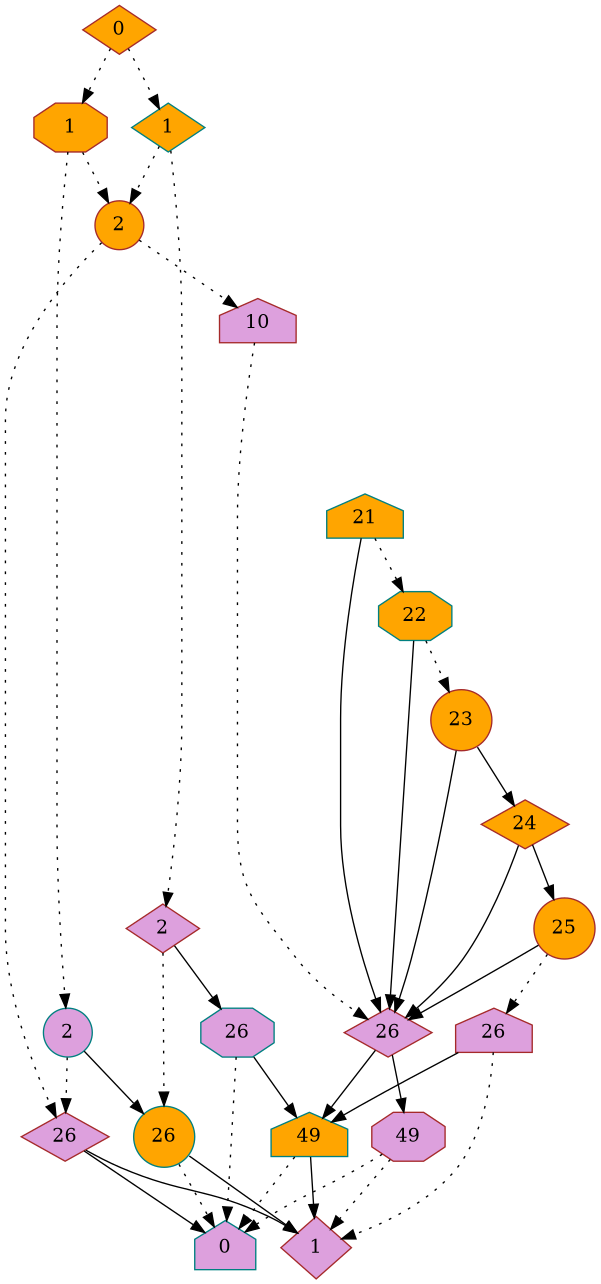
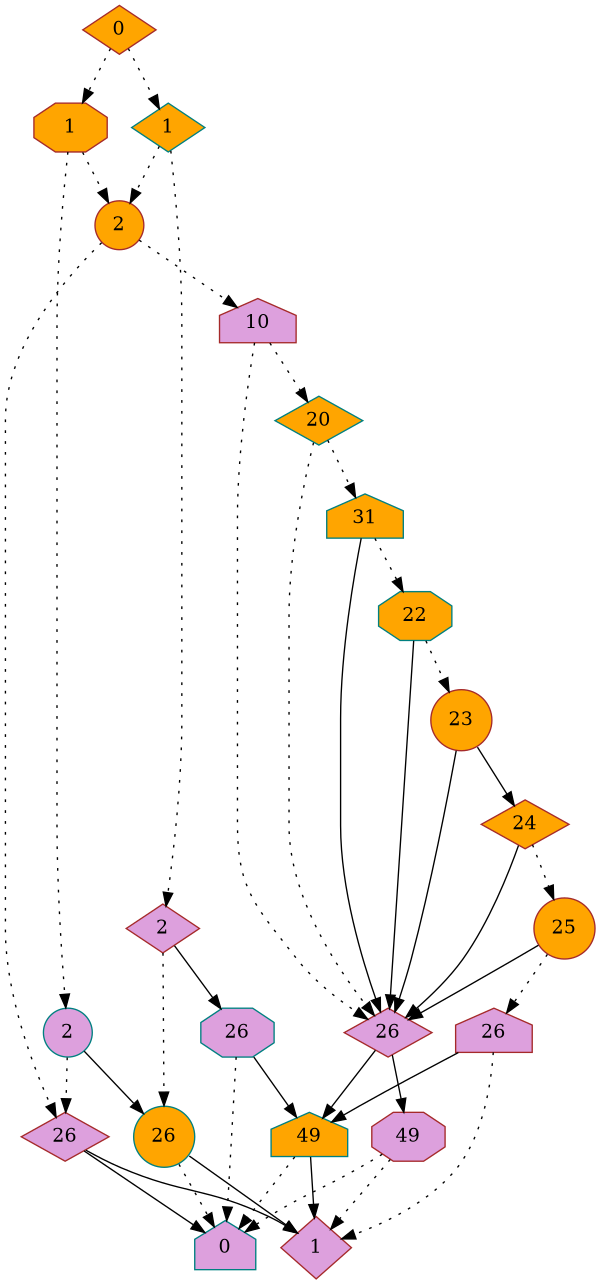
node "20": added
node "21": label "21" -> "31"
edge "24" -> "25": style solid -> dotted
